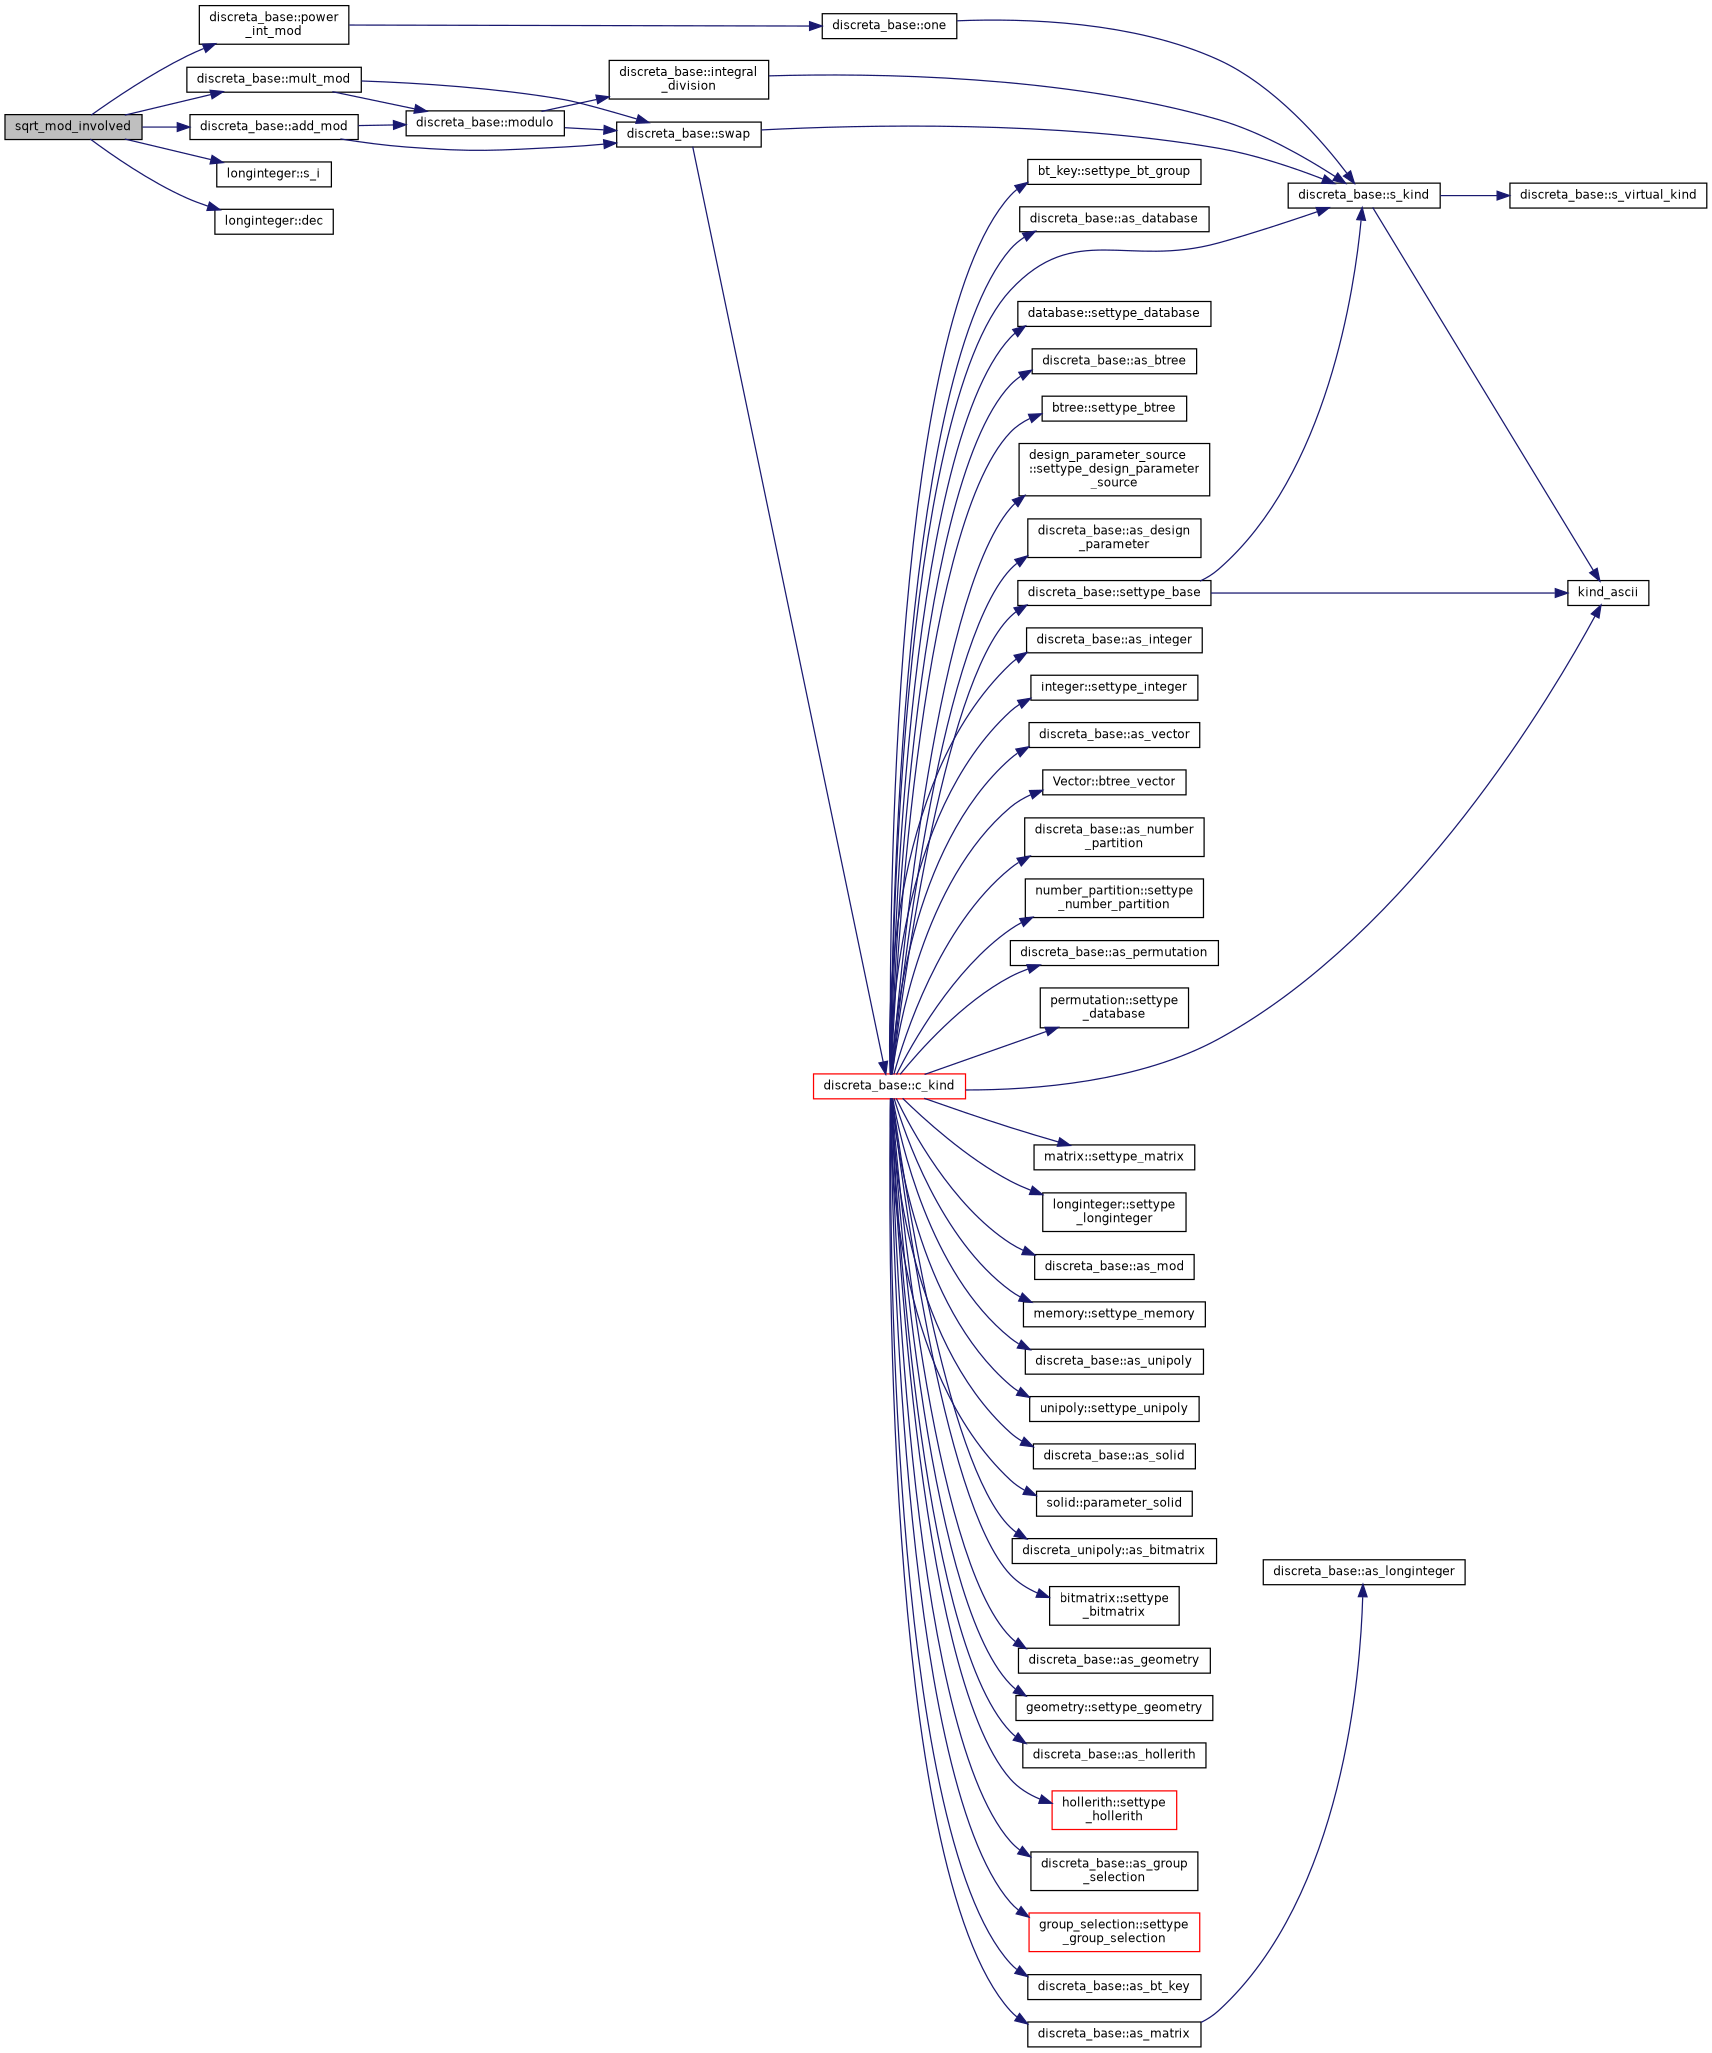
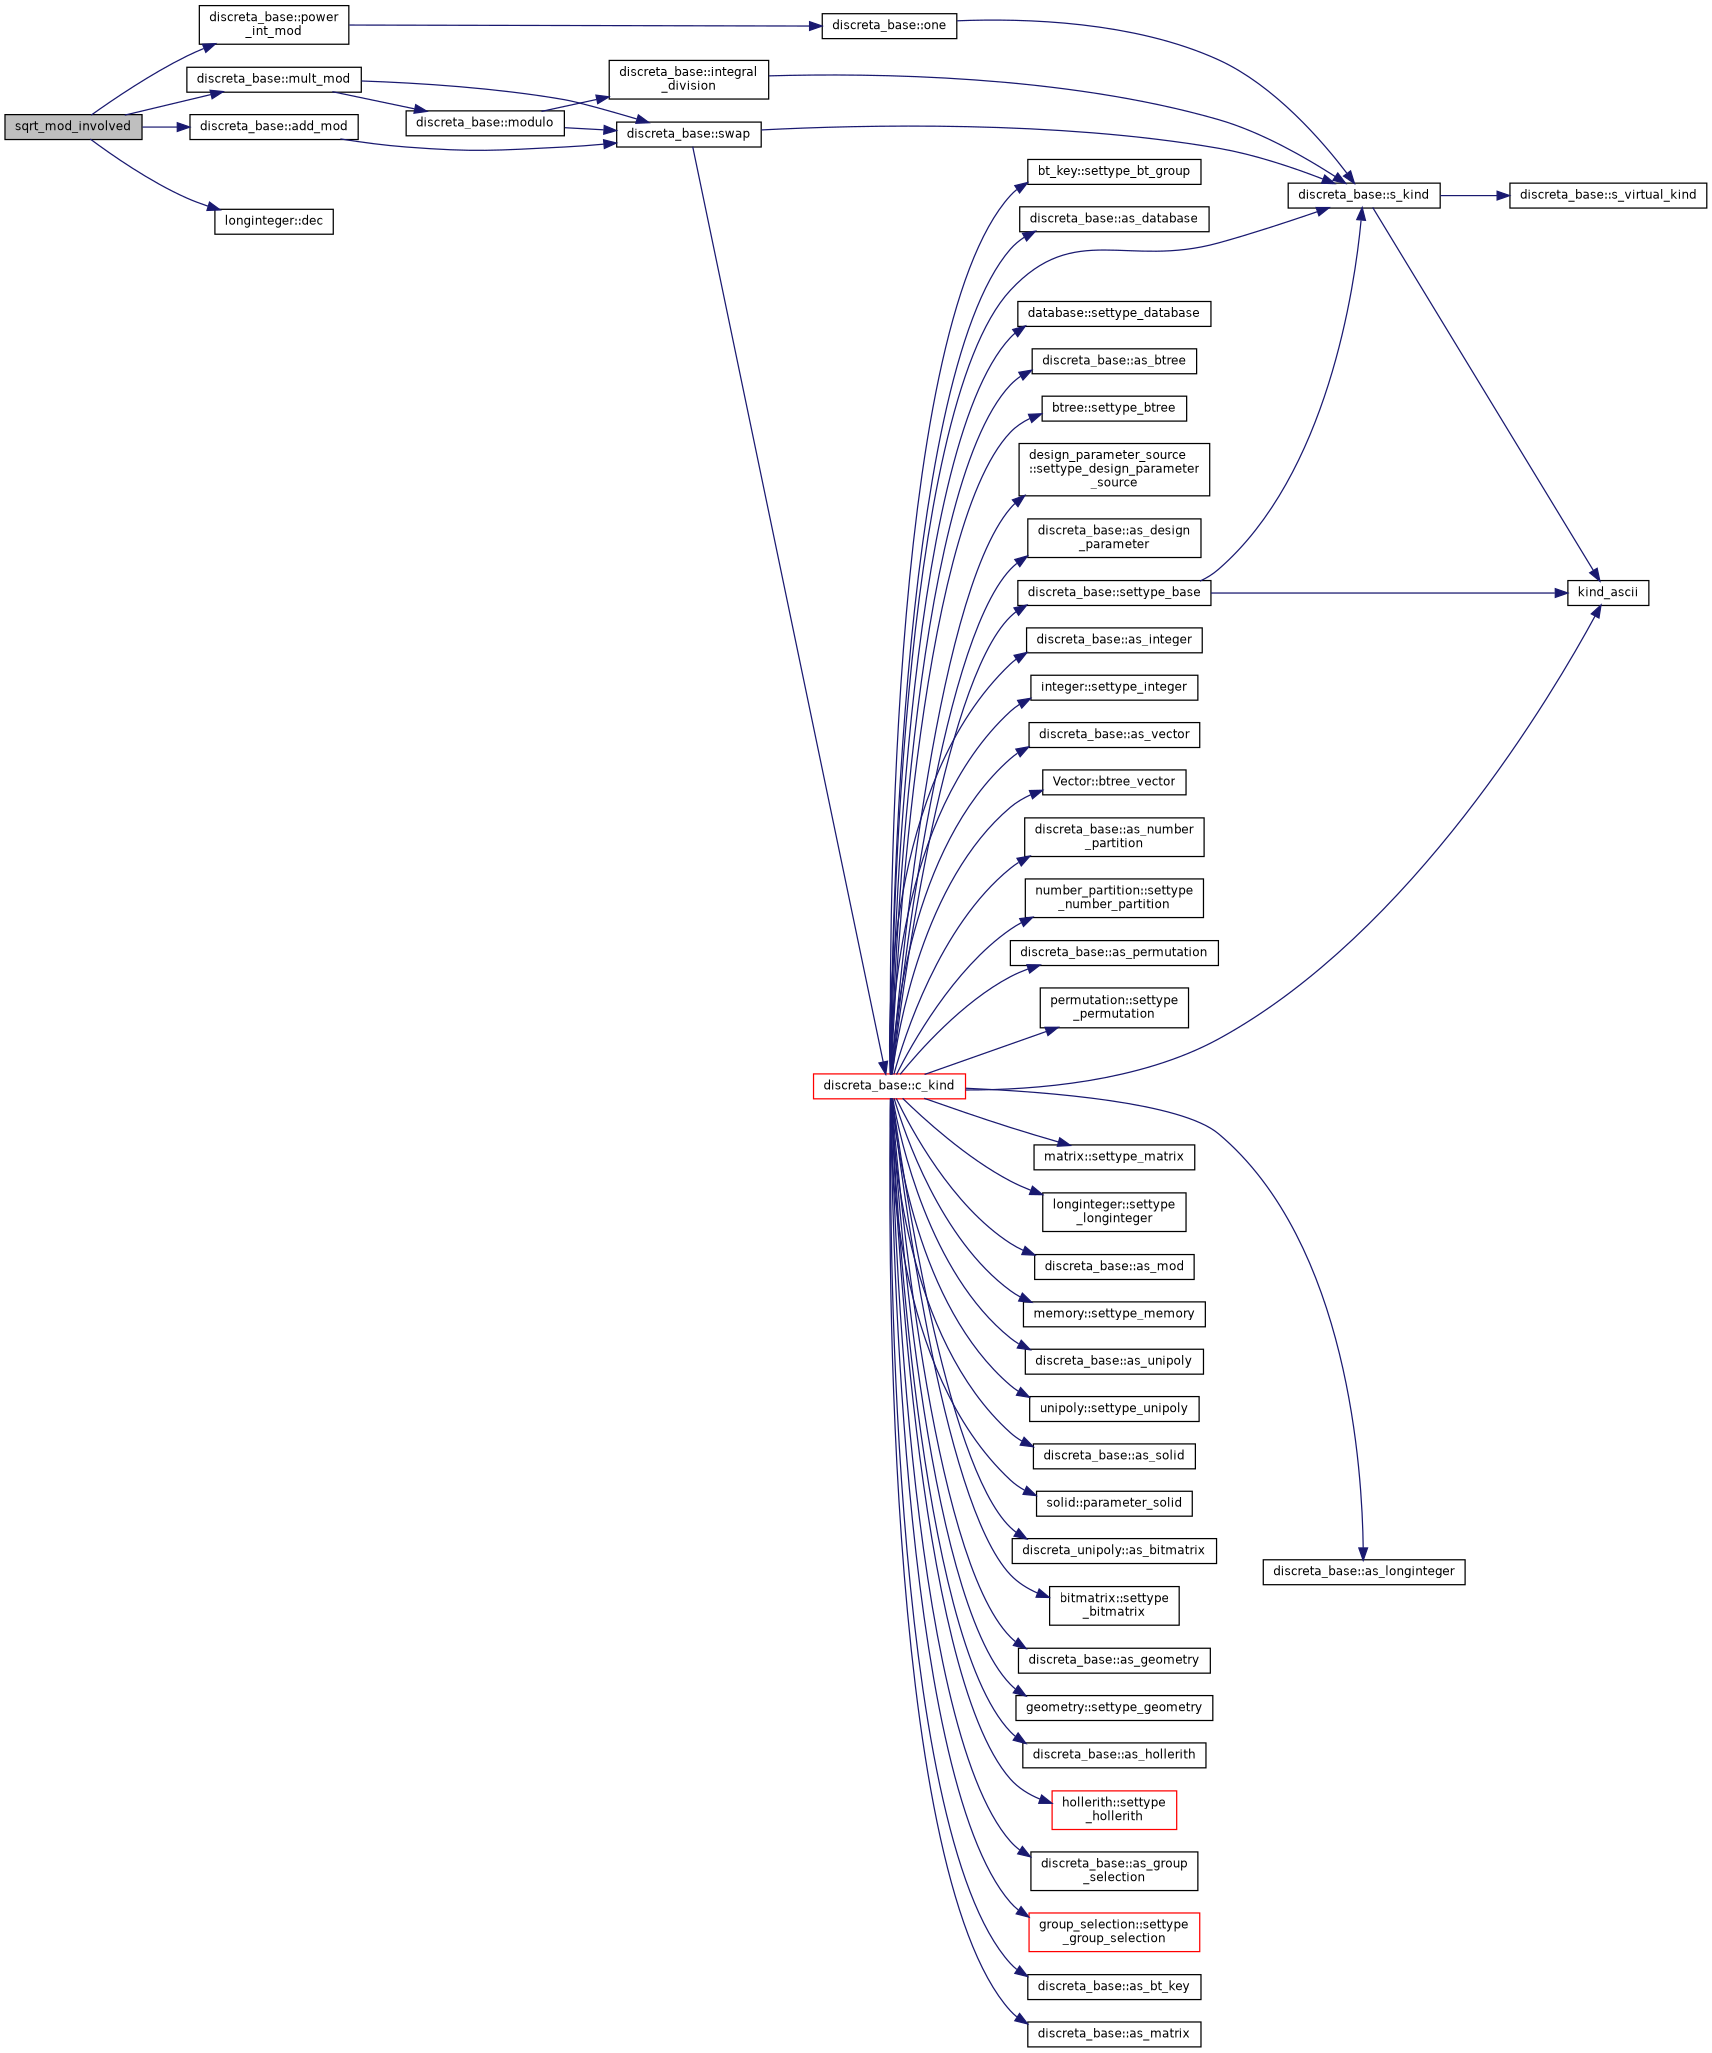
edge "discreta_base::add_mod" -> "discreta_base::modulo": removed
node "longinteger::s_i": removed
node "permutation::settype _database": label "permutation::settype _database" -> "permutation::settype _permutation"
edge "discreta_base::as_matrix" -> "discreta_base::as_longinteger": now "discreta_base::c_kind" -> "discreta_base::as_longinteger"
